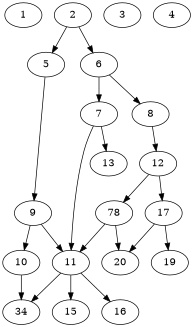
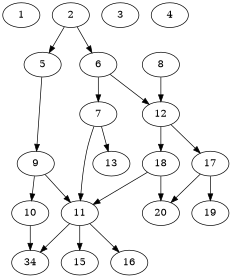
edge "6" -> "8": now "6" -> "12"
node "78": label "78" -> "18"
